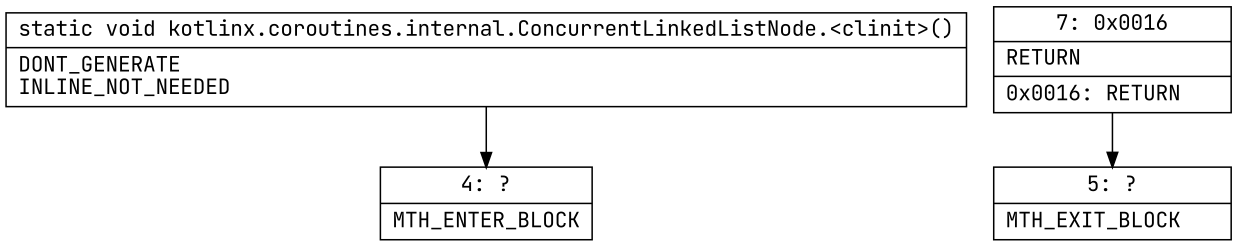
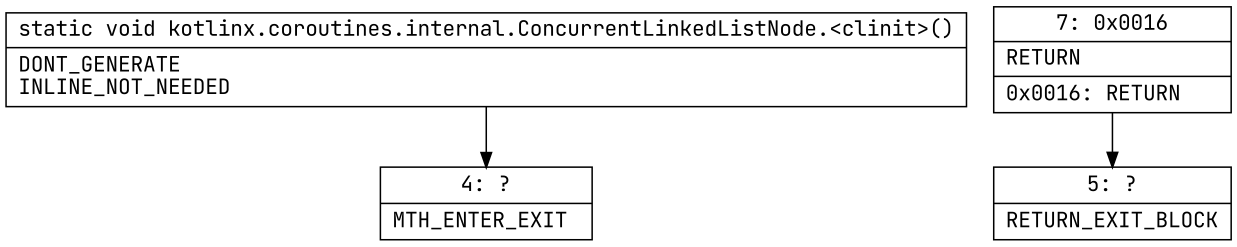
node "4: ?": text "MTH_ENTER_BLOCK" -> "MTH_ENTER_EXIT"
node "5: ?": text "MTH_EXIT_BLOCK" -> "RETURN_EXIT_BLOCK"
